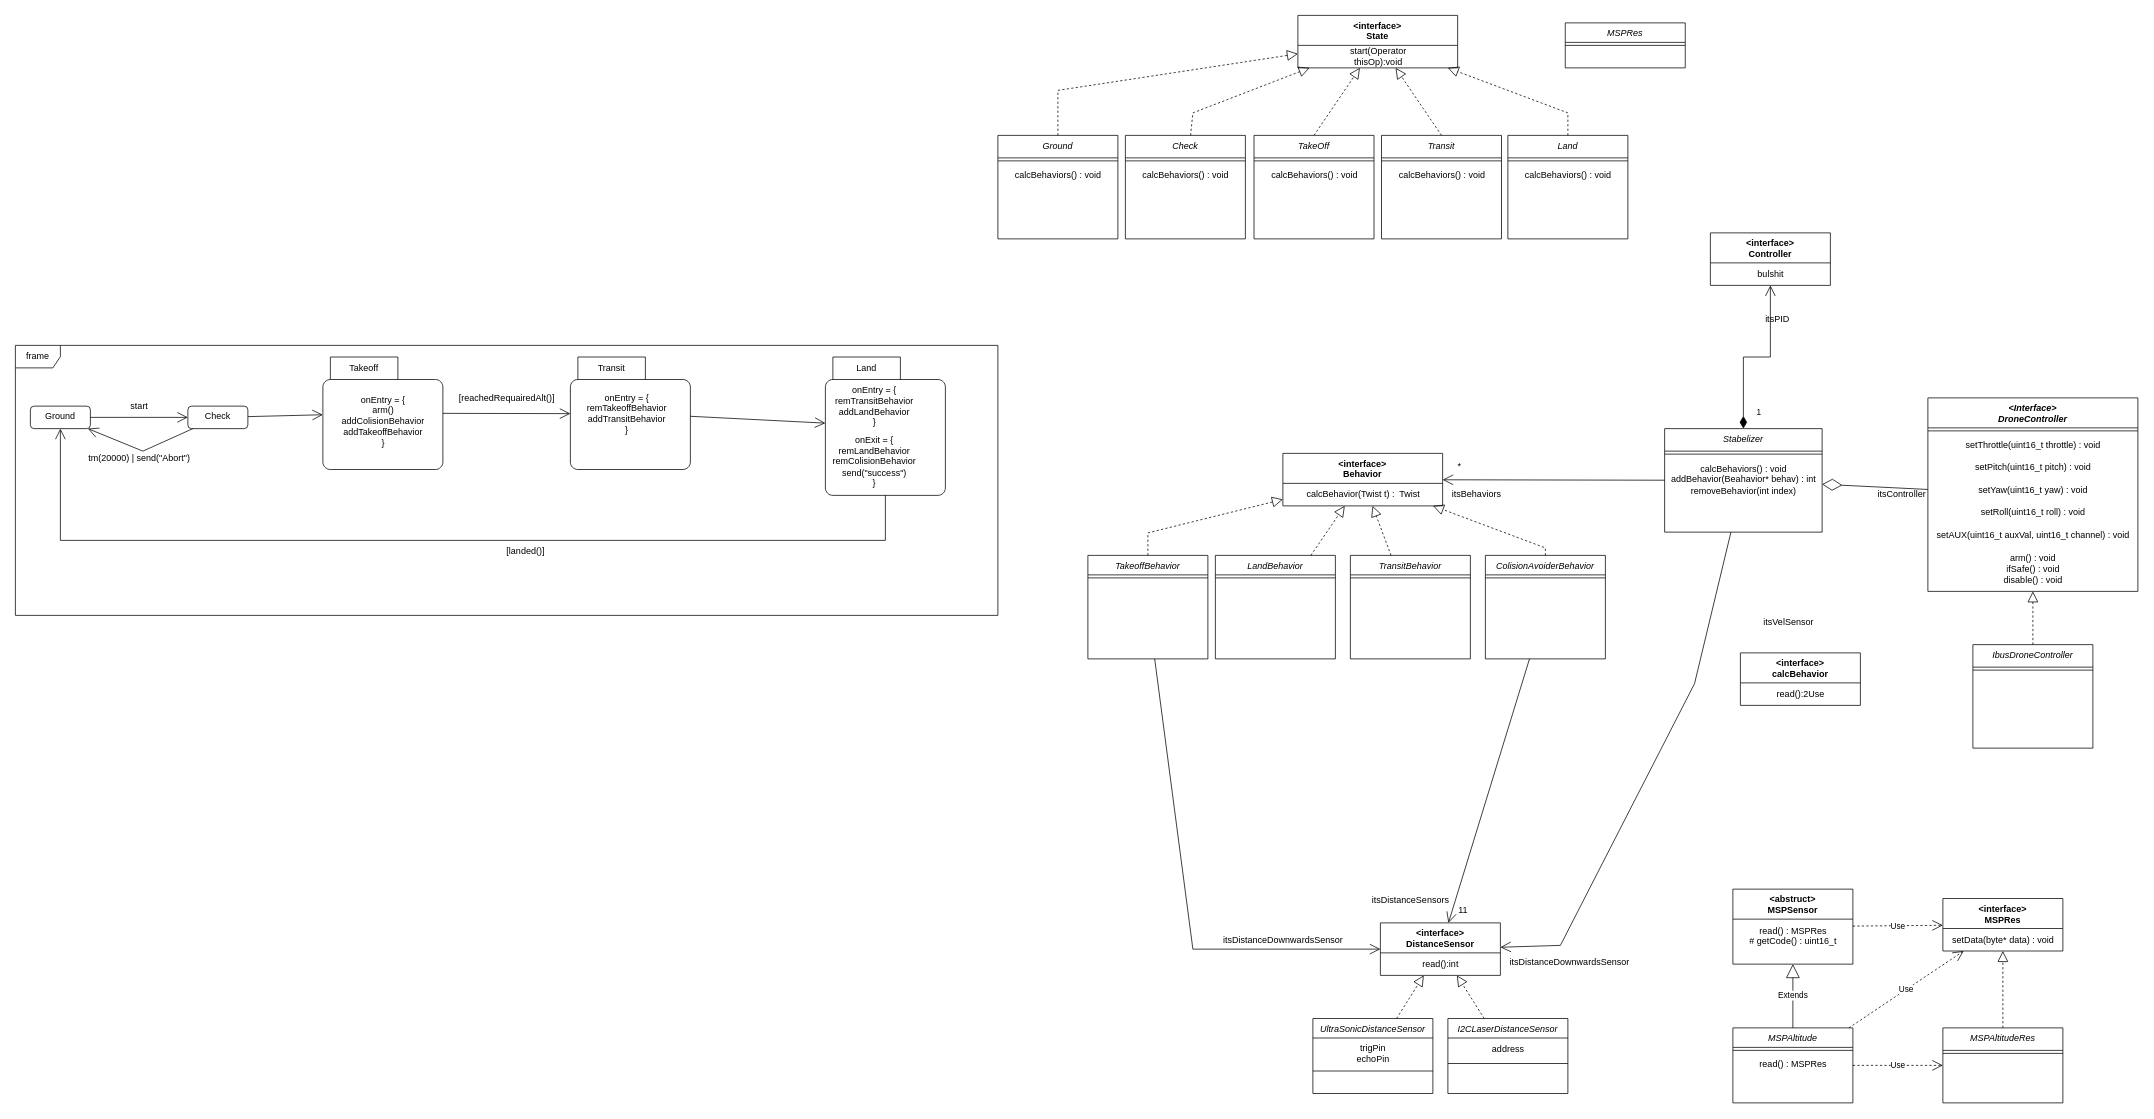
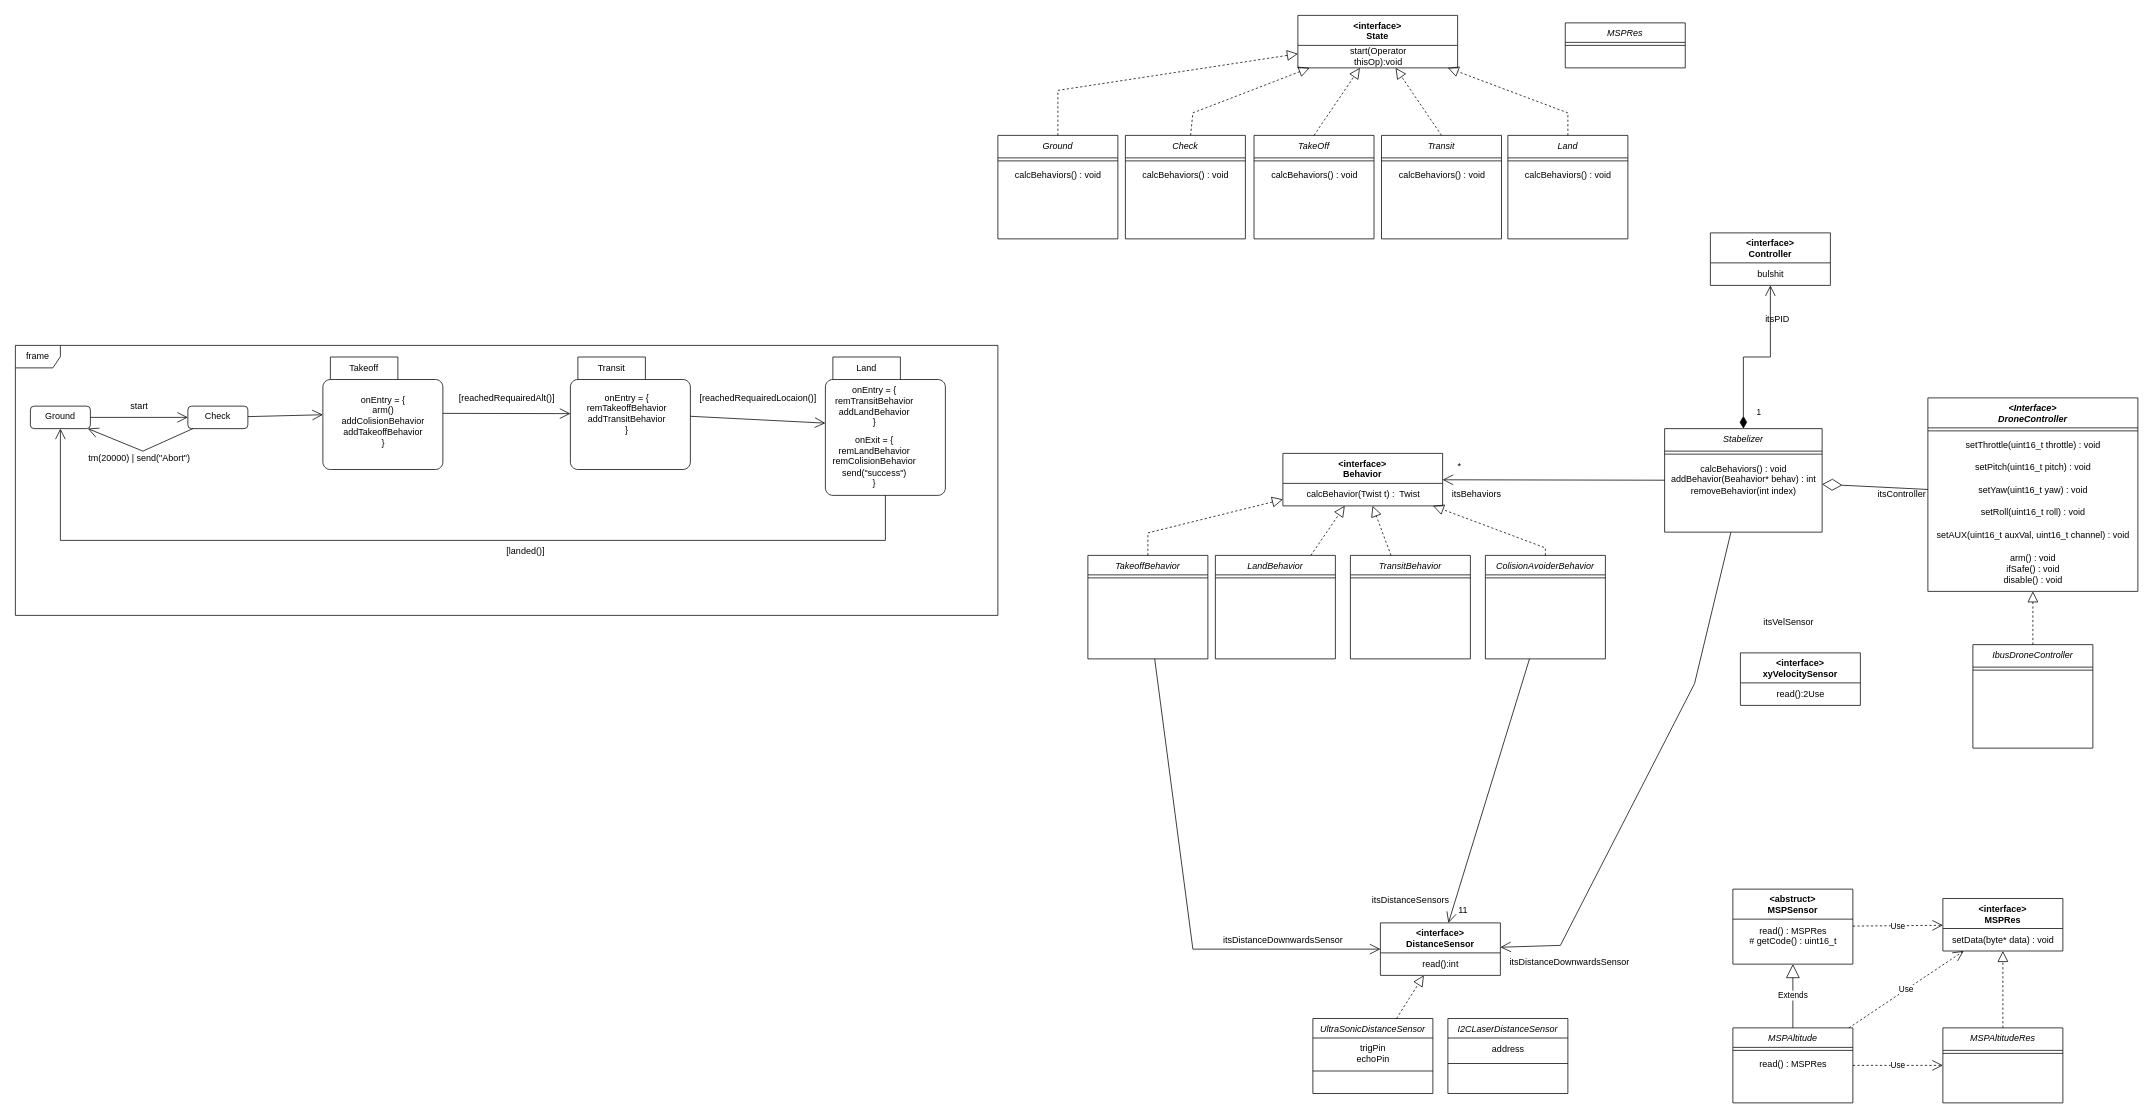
node "[reachedRequairedLocaion()]": added
node "<interface> calcBehavior": label "<interface> calcBehavior" -> "<interface> xyVelocitySensor"
edge "I2CLaserDistanceSensor" -> "<interface> DistanceSensor": removed
